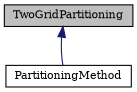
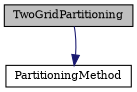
edge "PartitioningMethod" -> "TwoGridPartitioning": reversed
